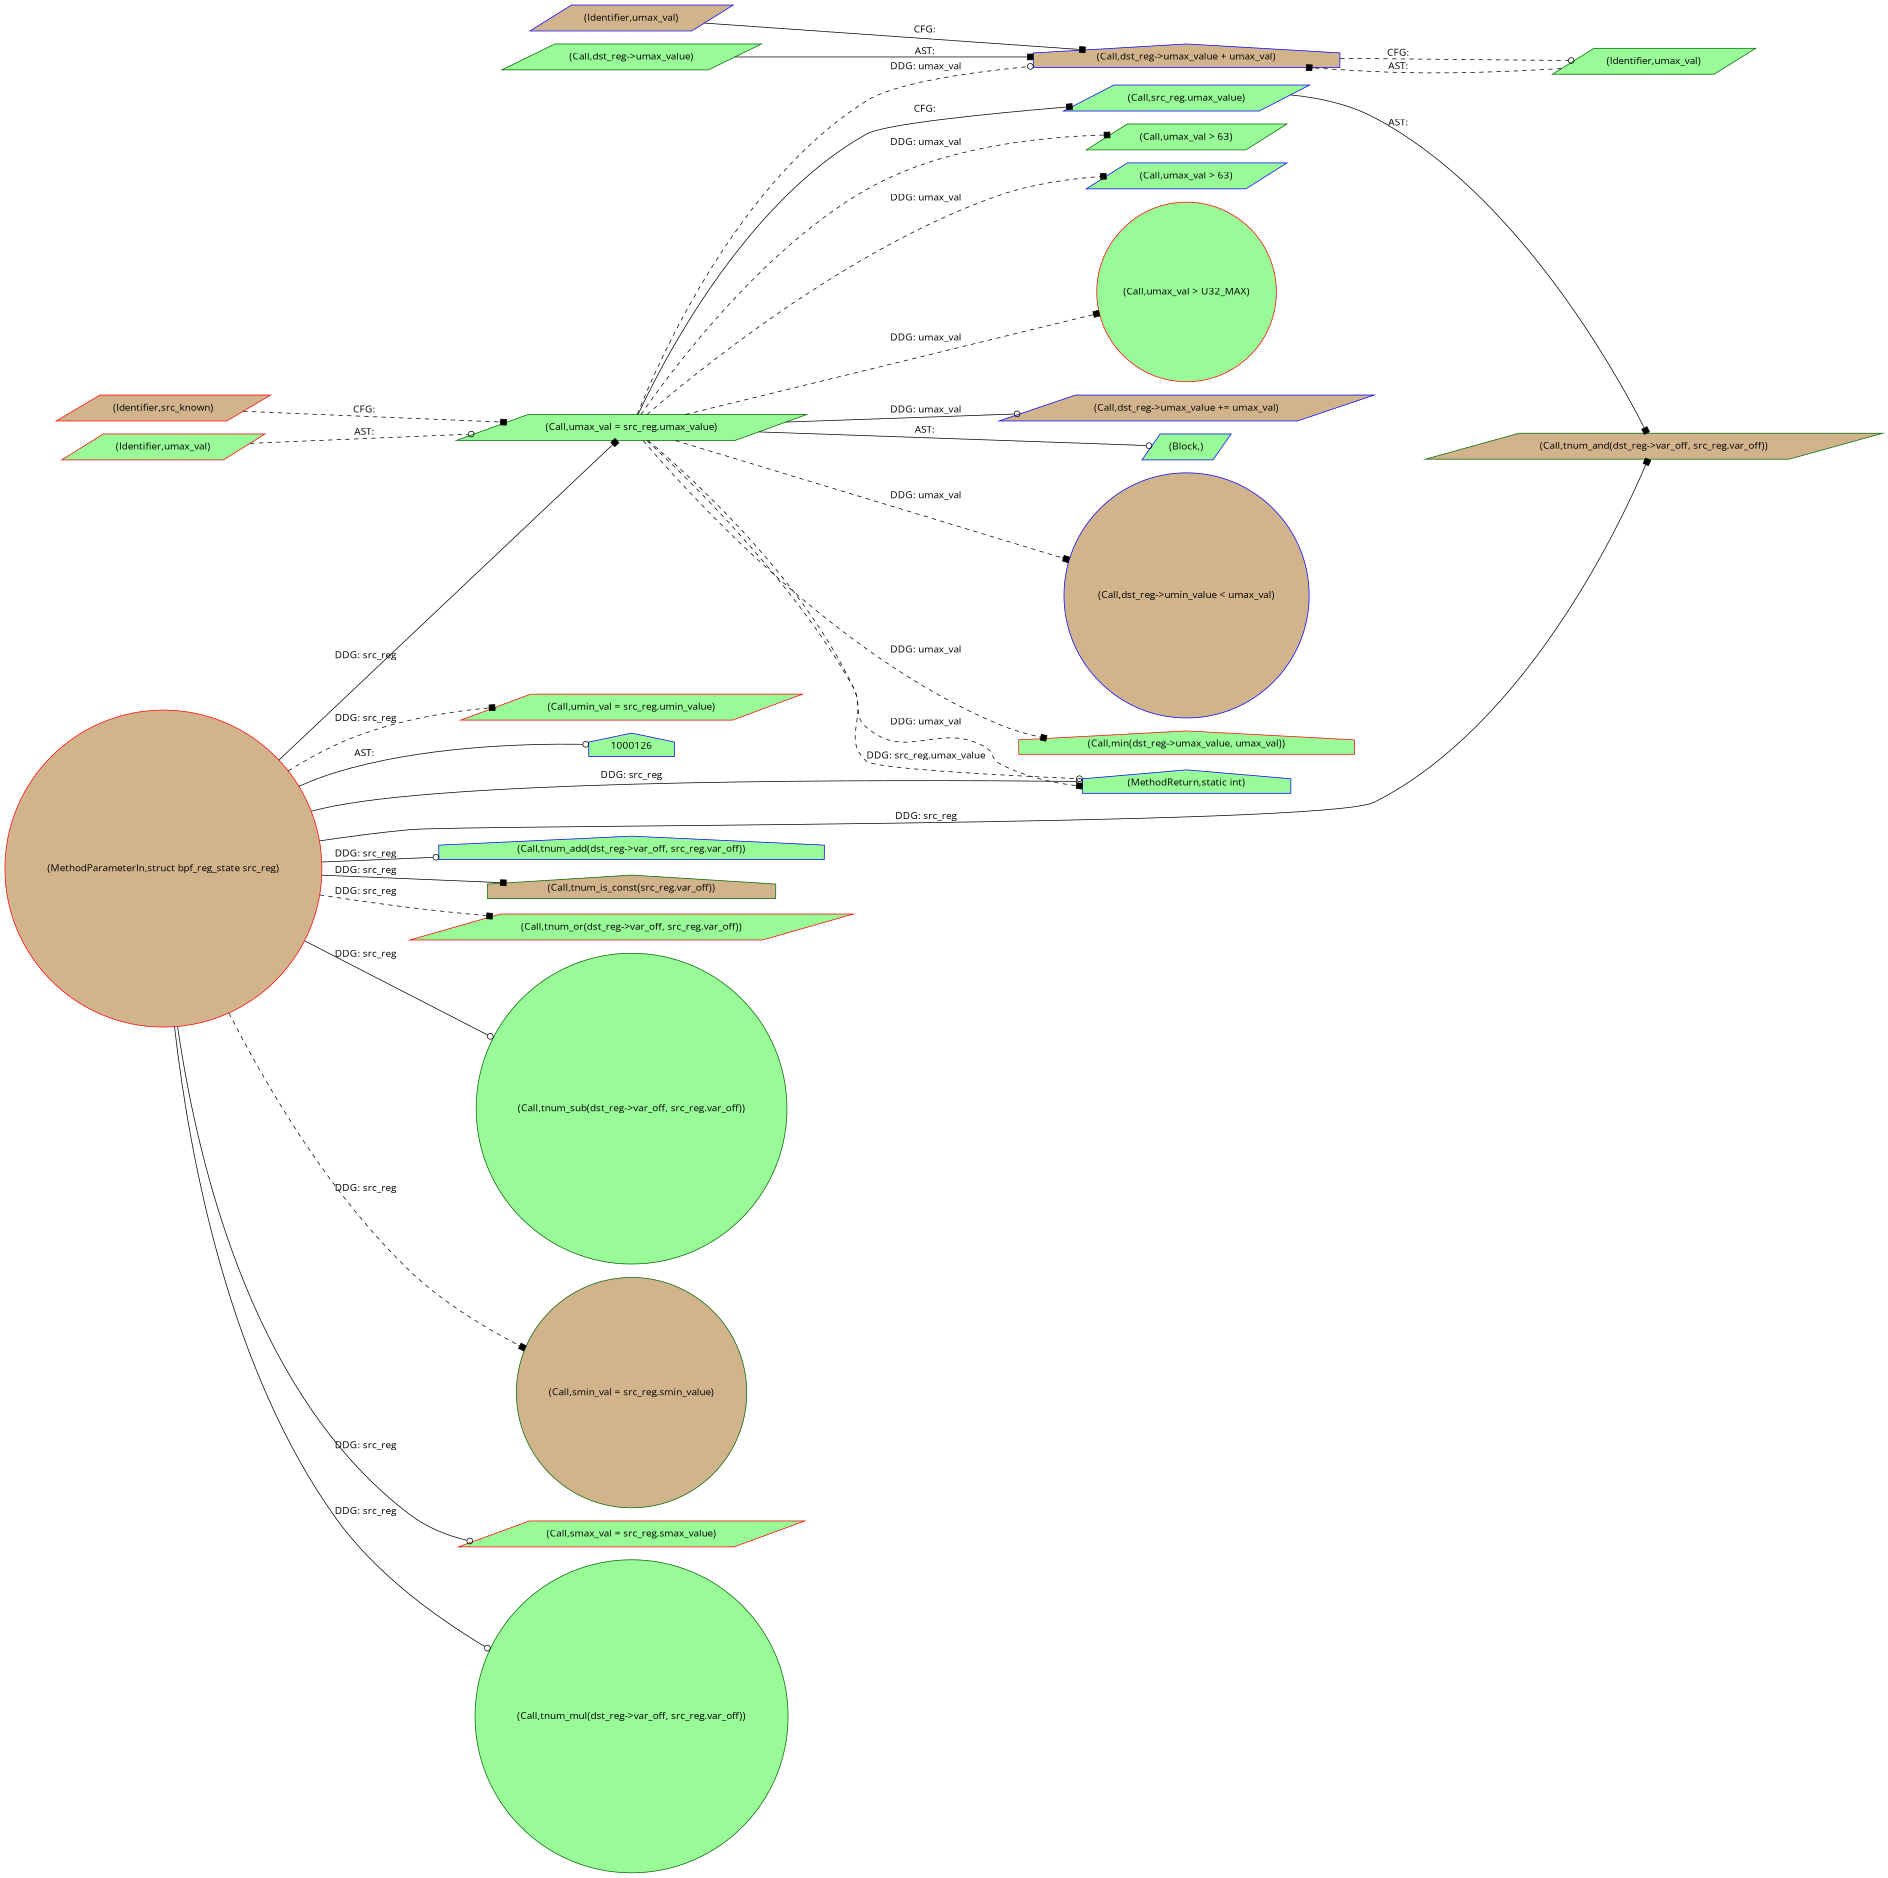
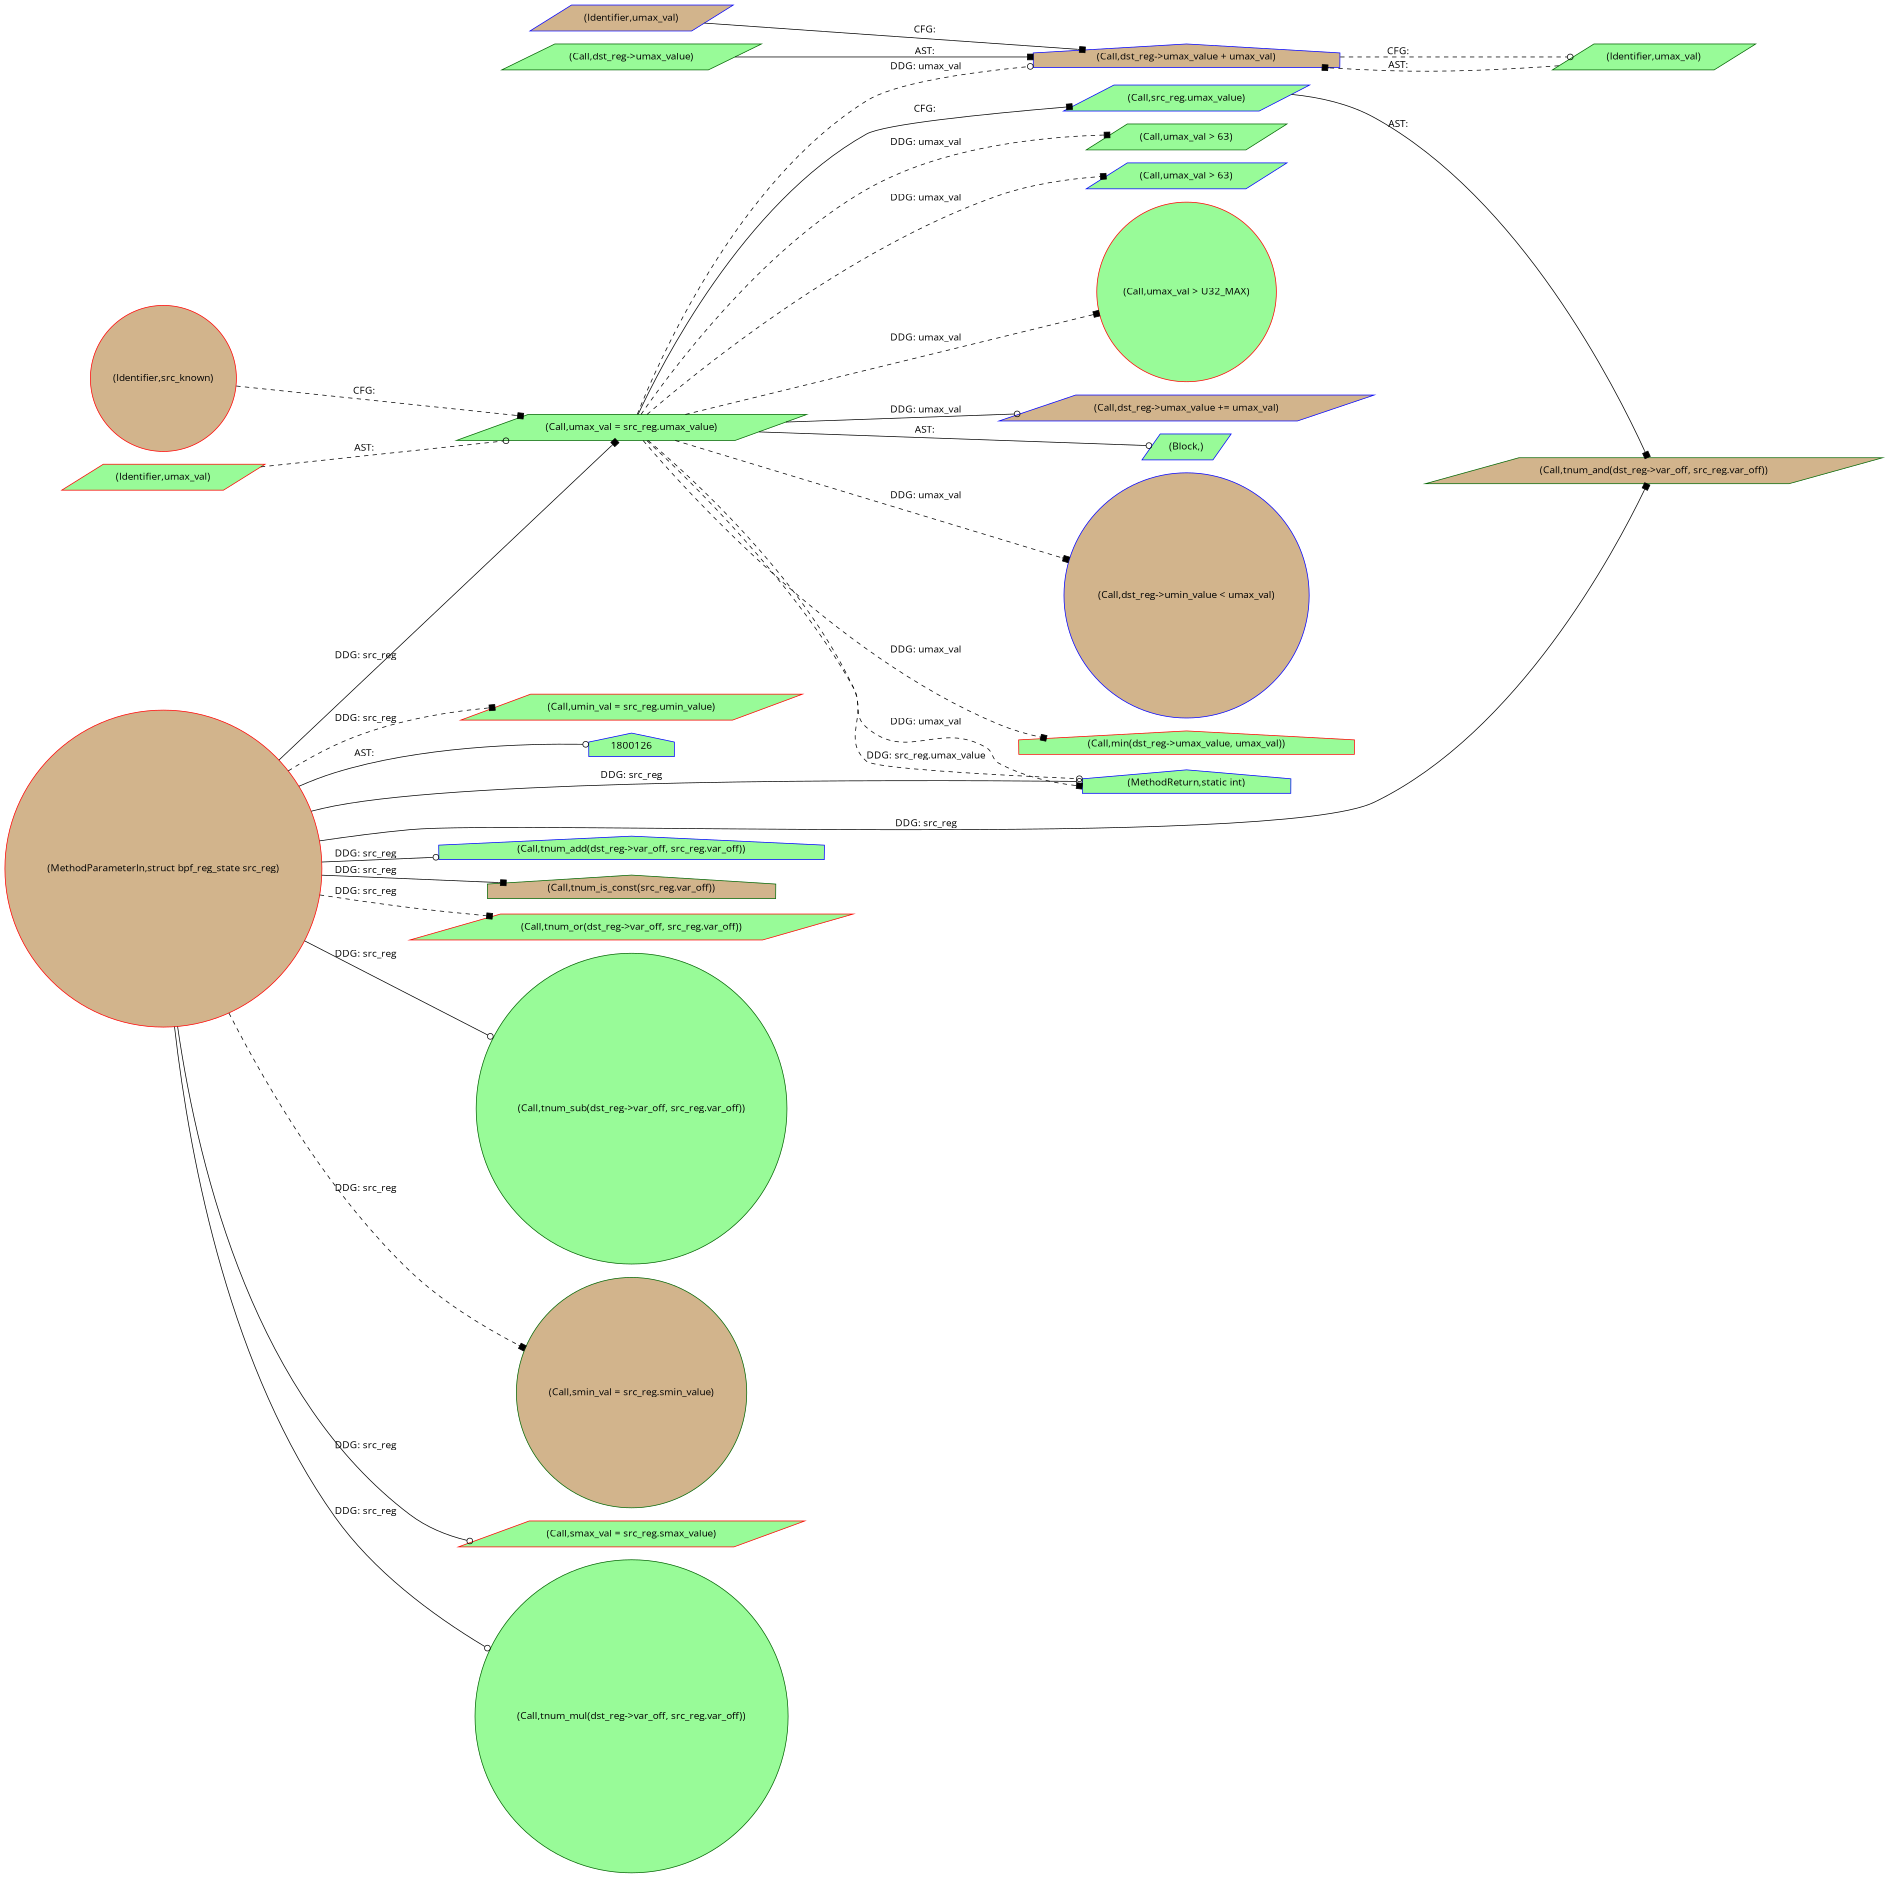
node "(Identifier,src_known)": shape parallelogram -> circle
node "1000126": label "1000126" -> "1800126"
